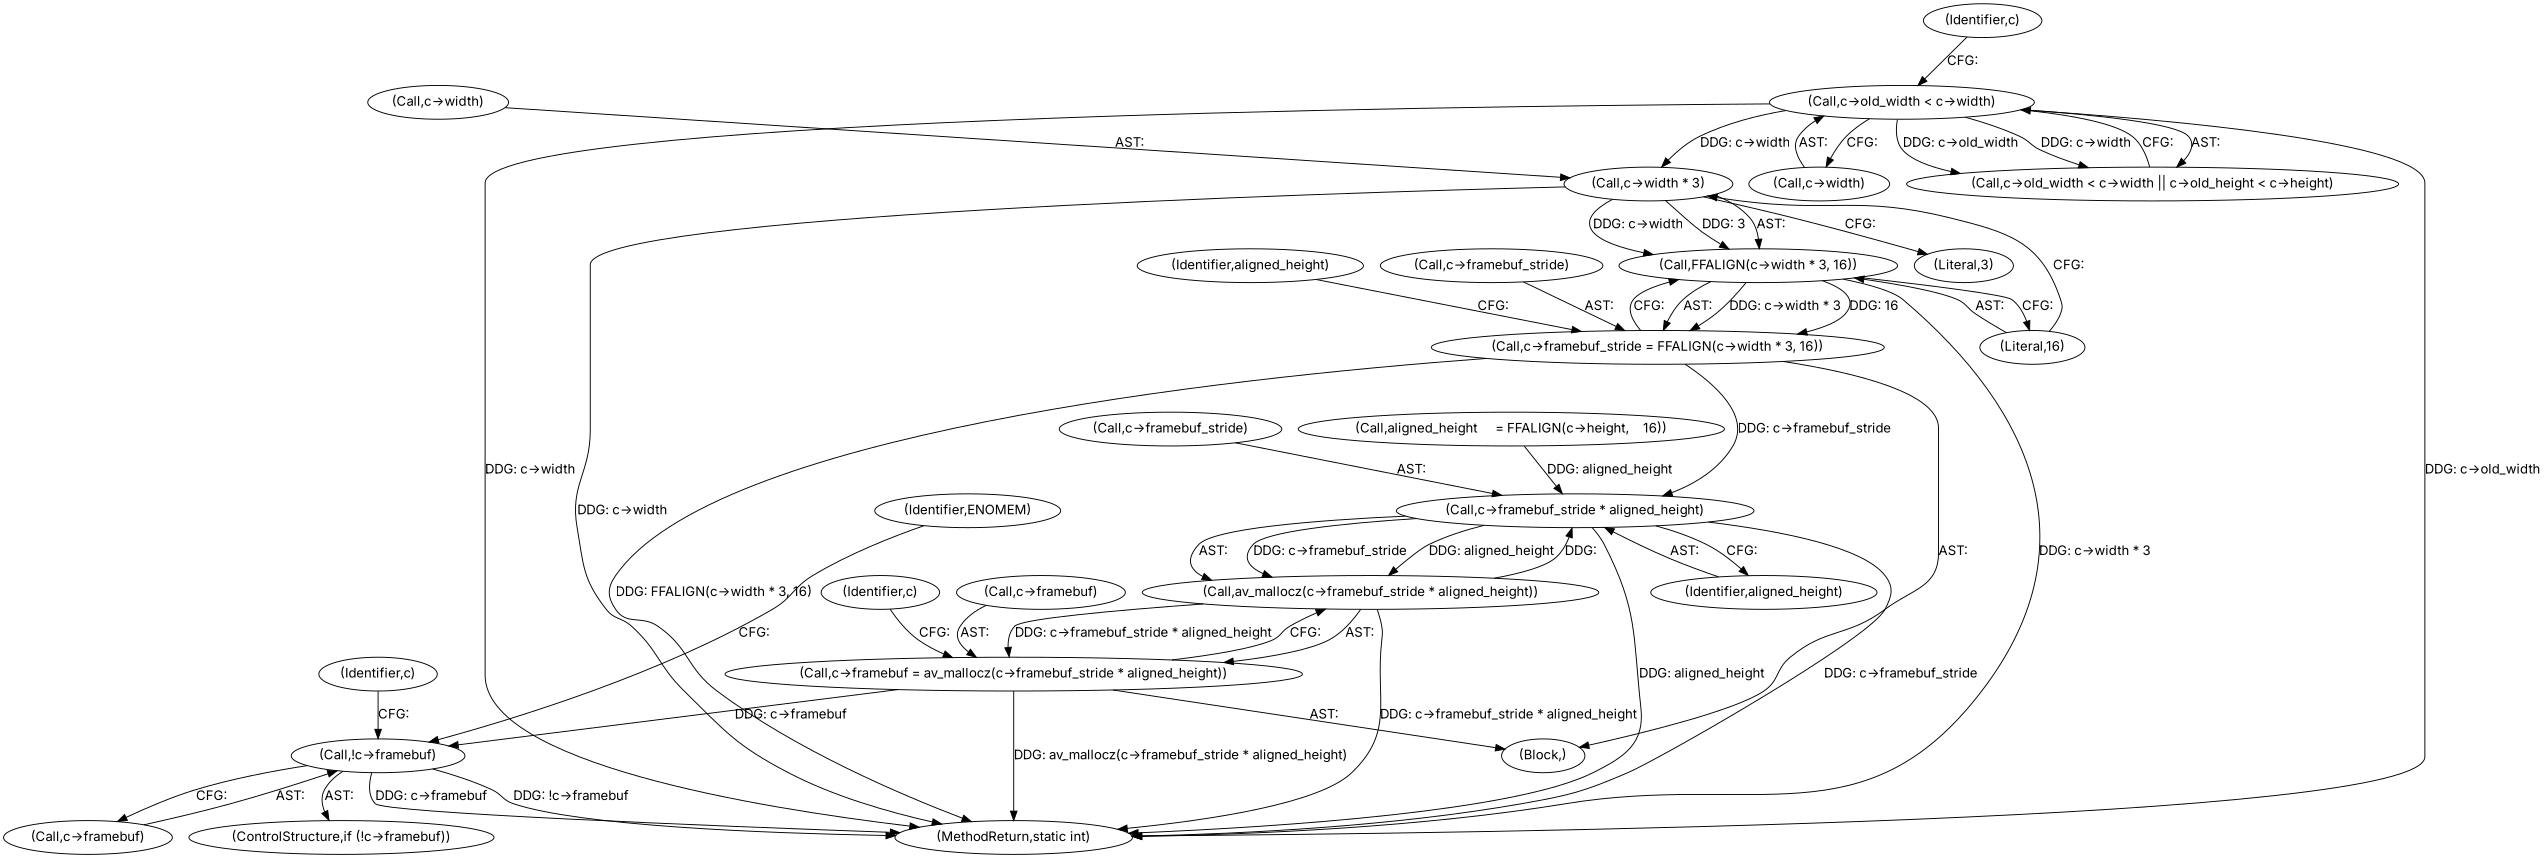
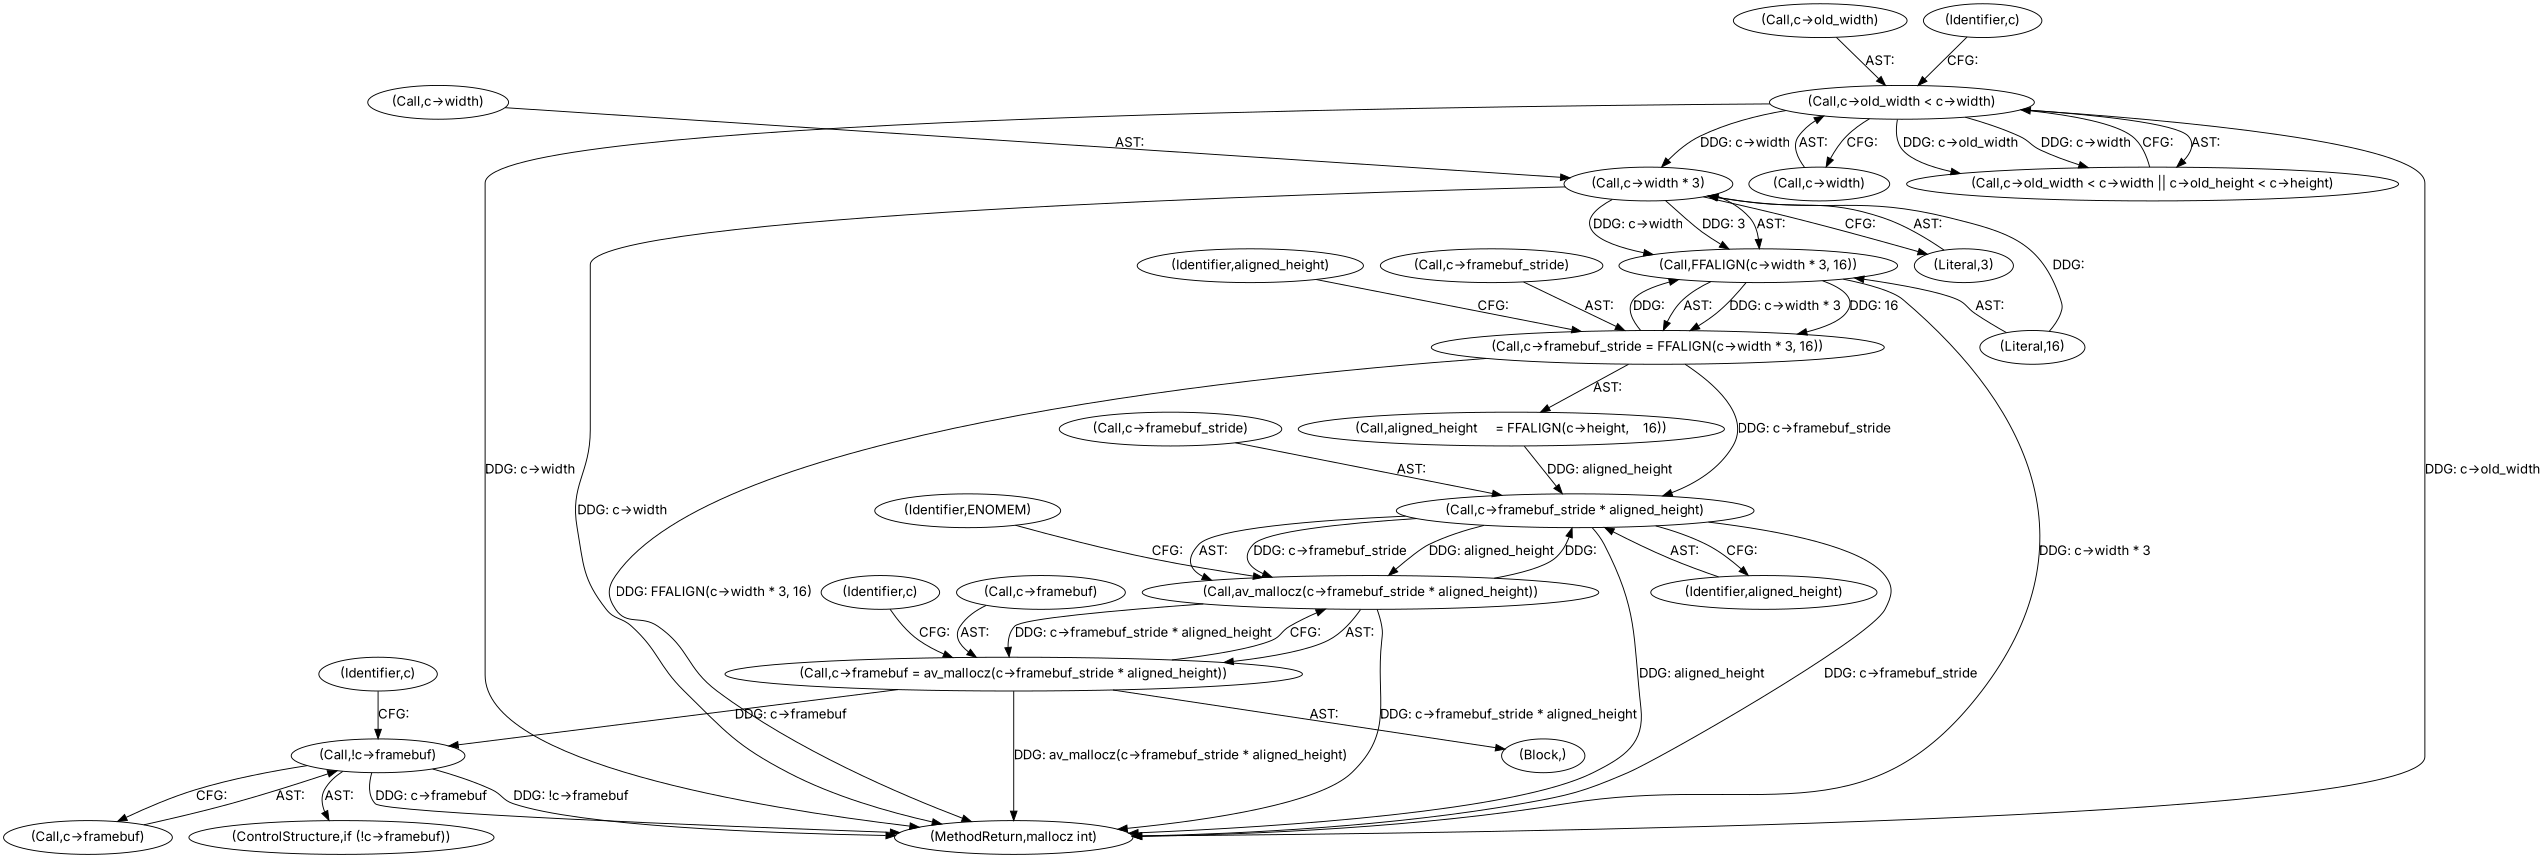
node "(Call,c->old_width)": added
edge "(Literal,3)" -> "(Call,c->width * 3)": added, label "AST:"
edge "(Literal,16)" -> "(Call,c->width * 3)": label "CFG: " -> "DDG: "
edge "(Call,FFALIGN(c->width * 3, 16))" -> "(Literal,16)": removed, label "CFG:"
edge "(Call,c->framebuf_stride = FFALIGN(c->width * 3, 16))" -> "(Call,FFALIGN(c->width * 3, 16))": label "CFG: " -> "DDG: "
edge "(Call,c->framebuf_stride = FFALIGN(c->width * 3, 16))" -> "(Block,)": now "(Call,c->framebuf_stride = FFALIGN(c->width * 3, 16))" -> "(Call,aligned_height     = FFALIGN(c->height,    16))"
edge "(Identifier,ENOMEM)" -> "(Call,!c->framebuf)": now "(Identifier,ENOMEM)" -> "(Call,av_mallocz(c->framebuf_stride * aligned_height))"
node "(MethodReturn,static int)": label "(MethodReturn,static int)" -> "(MethodReturn,mallocz int)"
